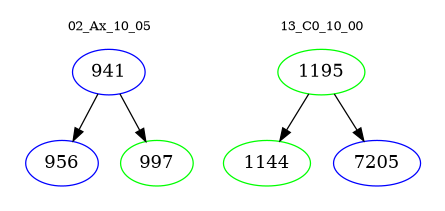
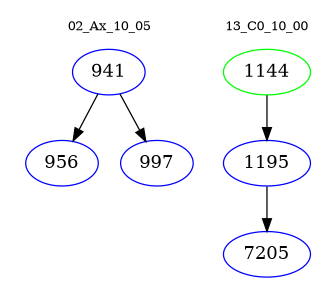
node "1195": color green -> blue
edge "1195" -> "1144": reversed
node "997": color green -> blue
